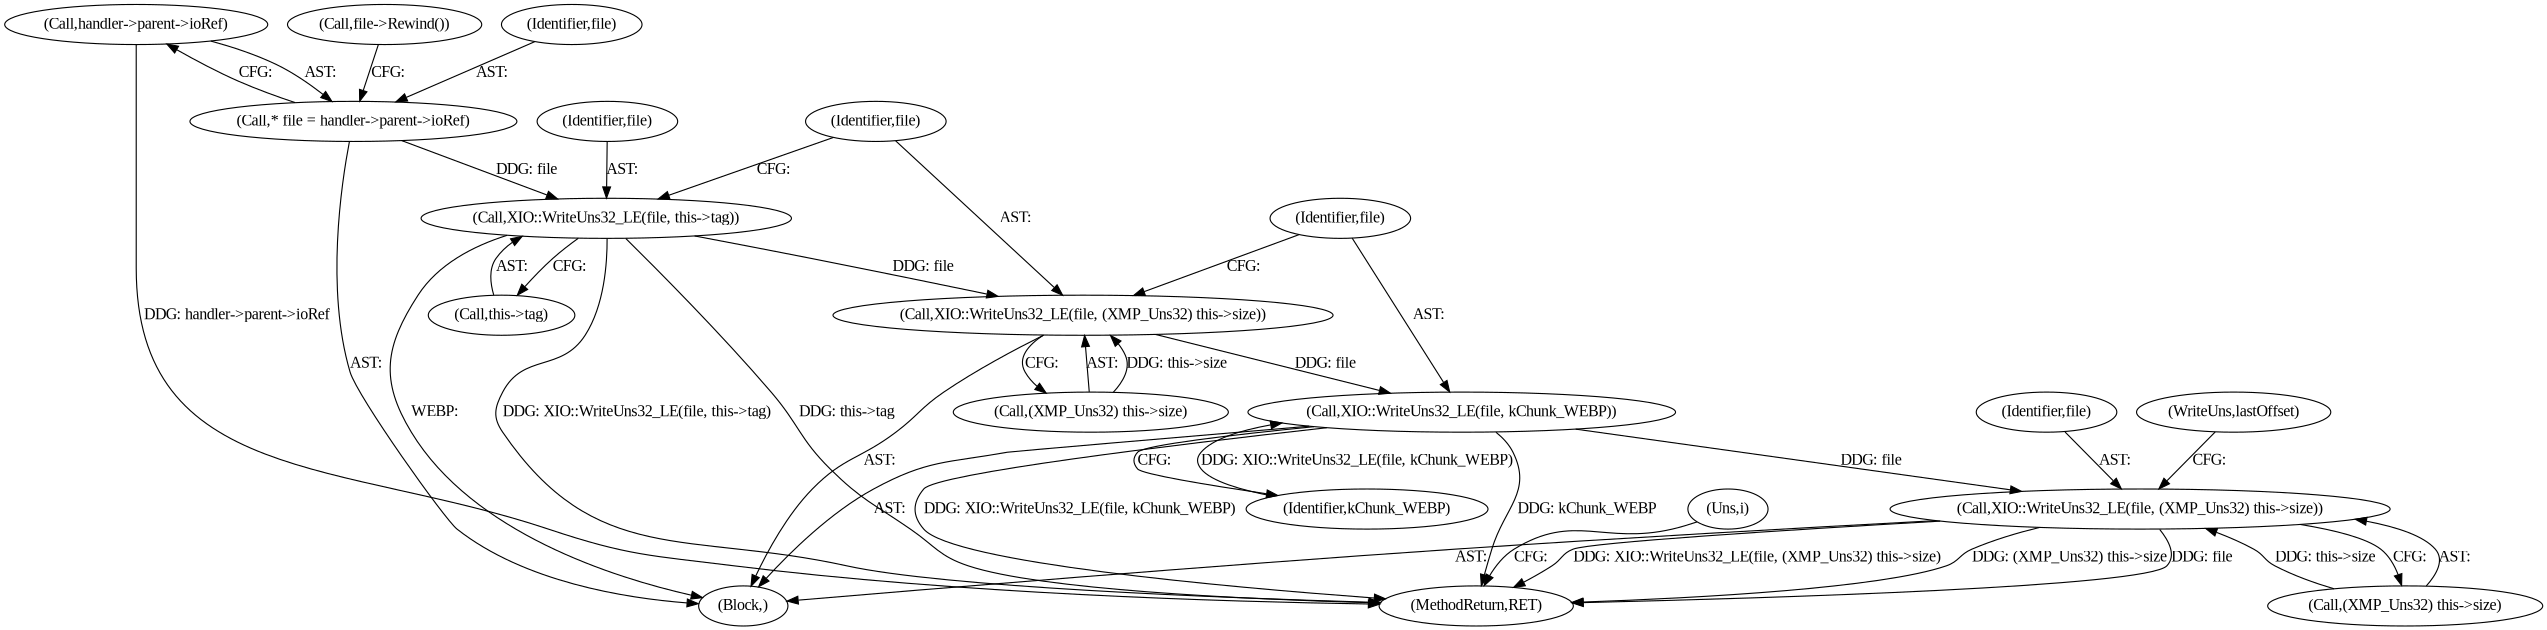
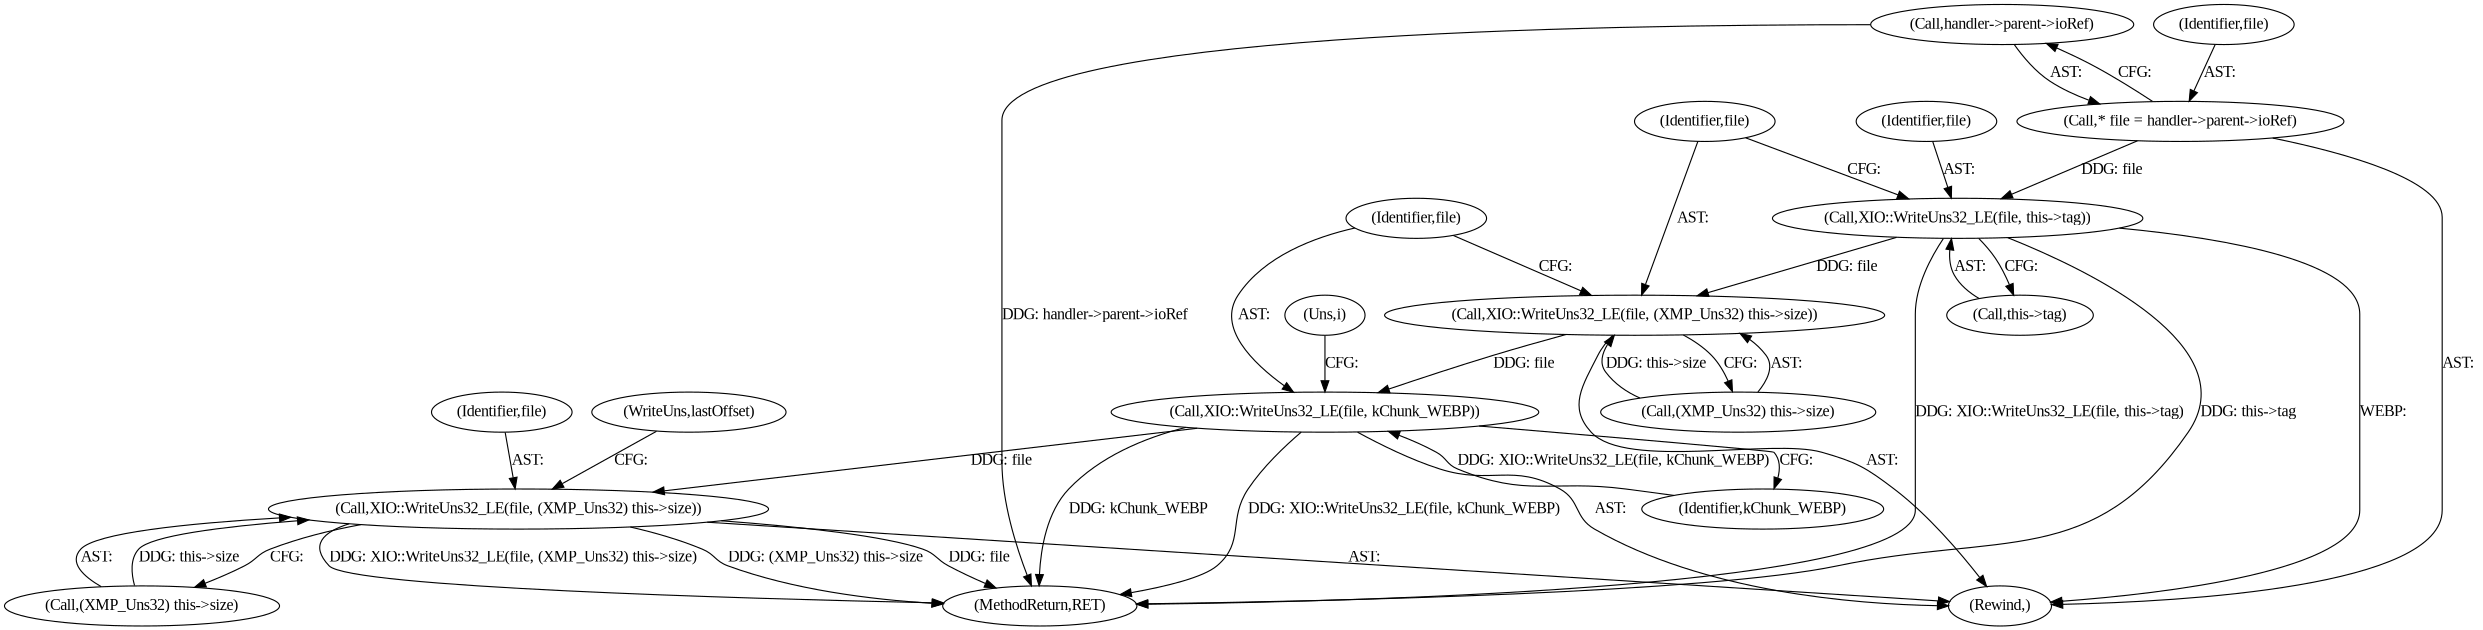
node "(Call,file->Rewind())": removed
edge "(Uns,i)" -> "(MethodReturn,RET)": now "(Uns,i)" -> "(Call,XIO::WriteUns32_LE(file, kChunk_WEBP))"
node "(Block,)": label "(Block,)" -> "(Rewind,)"
